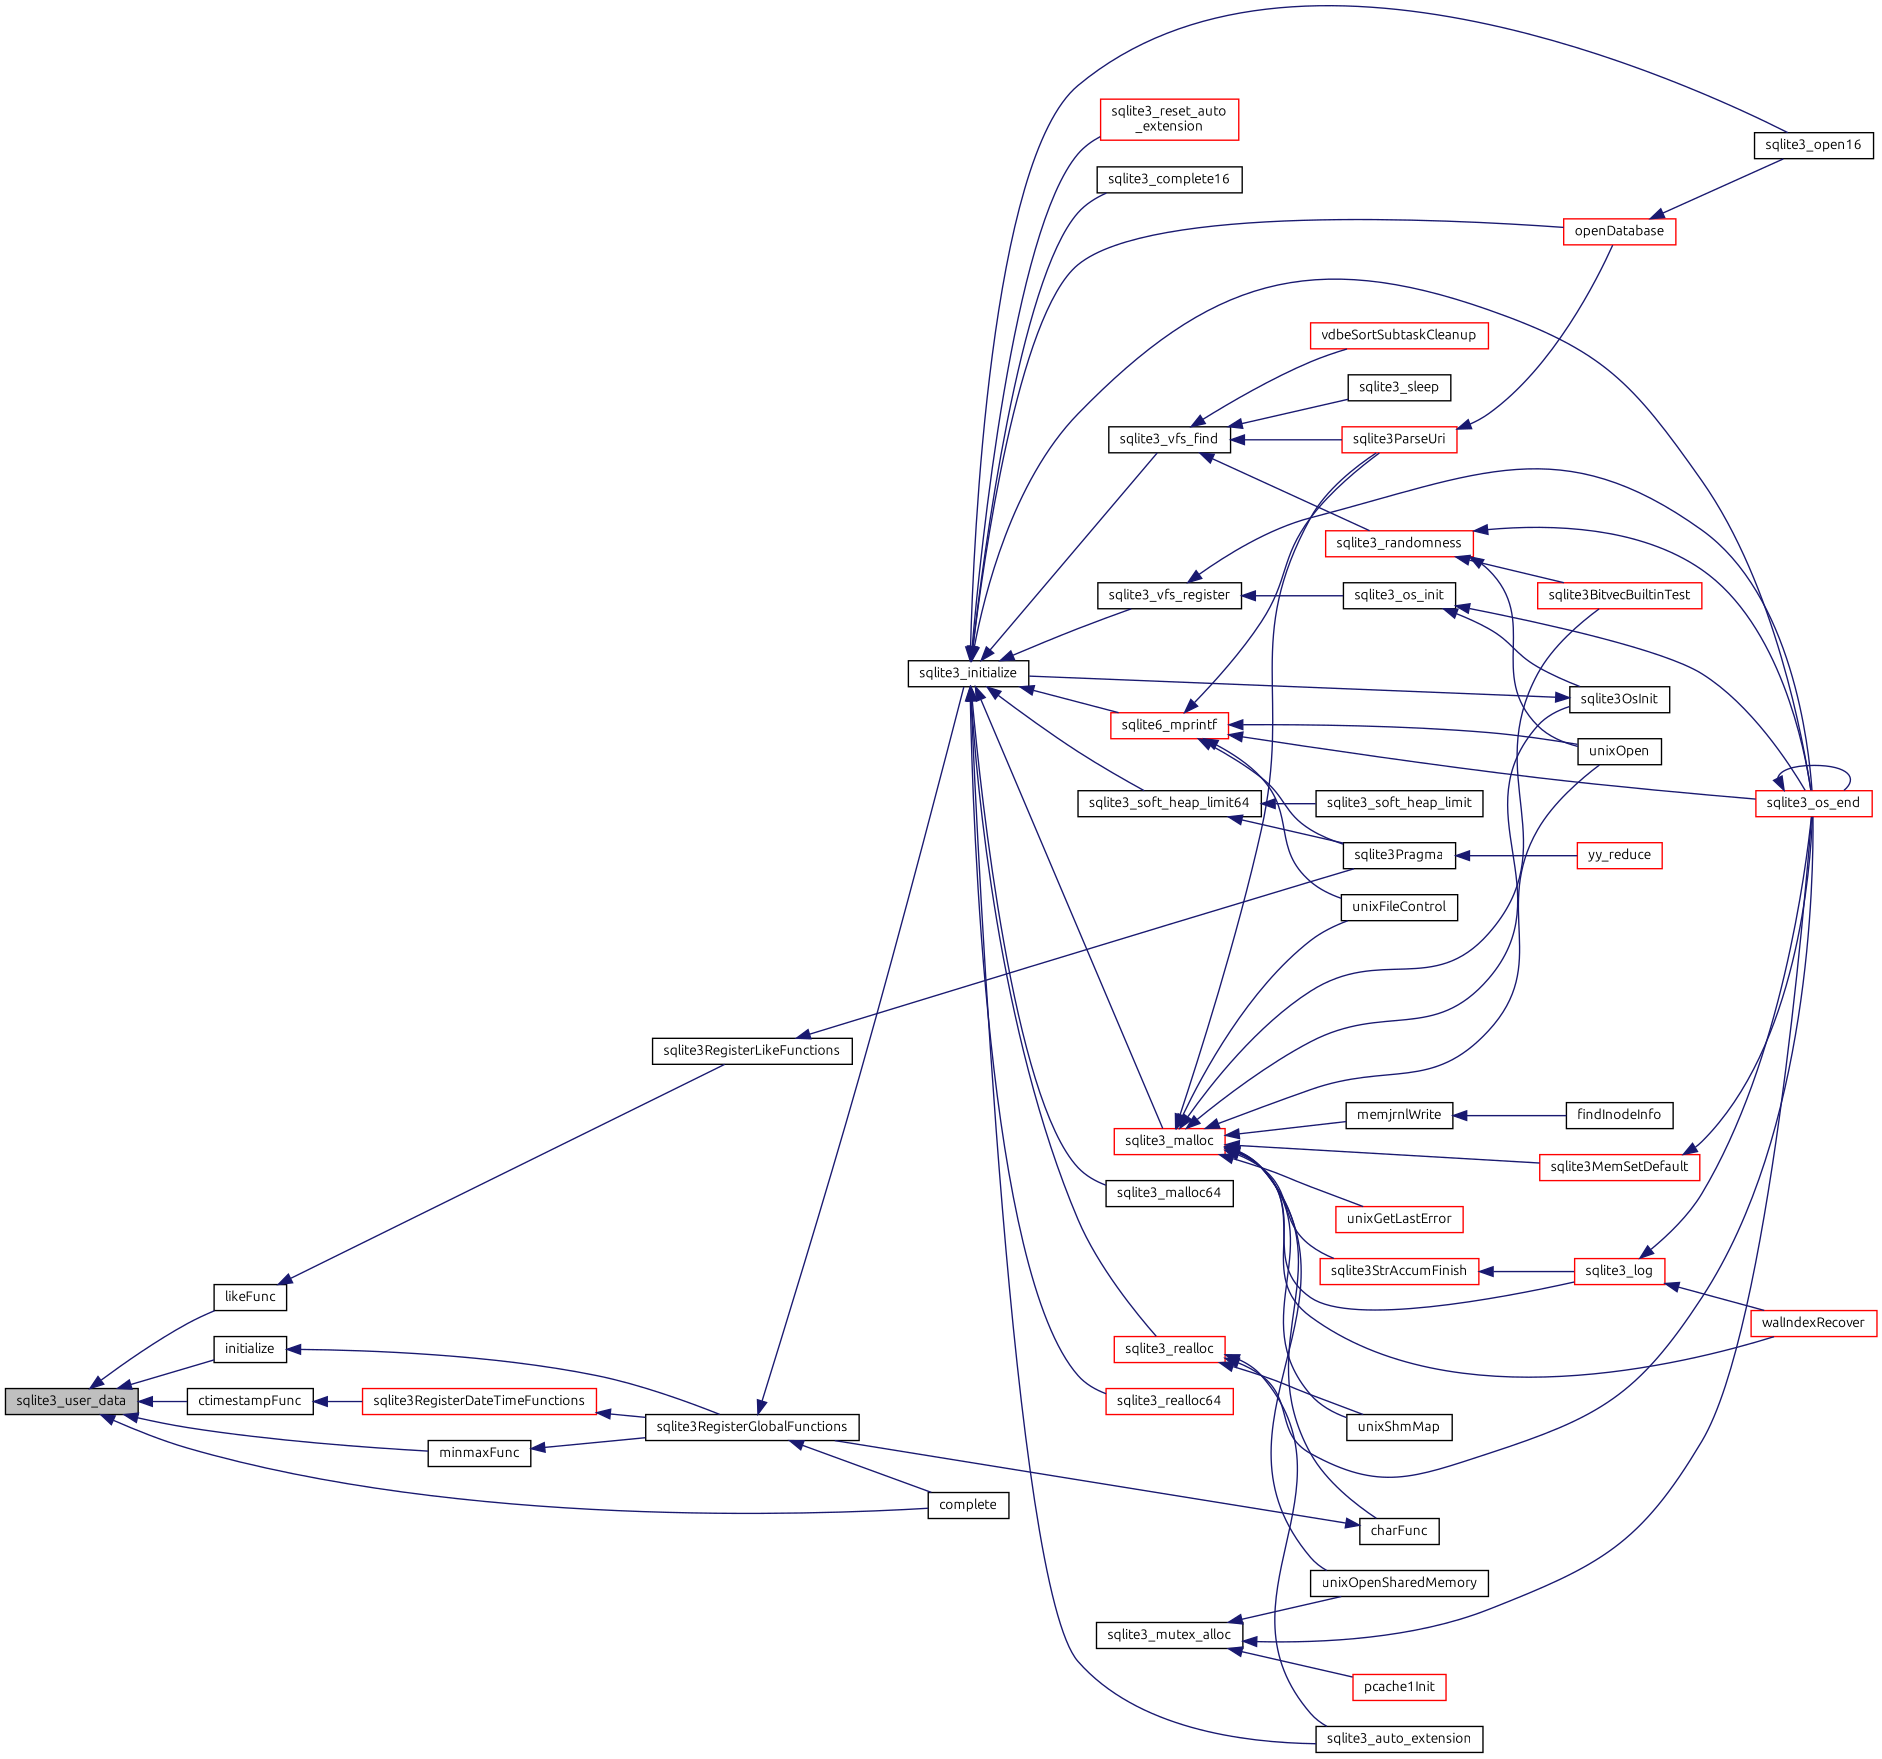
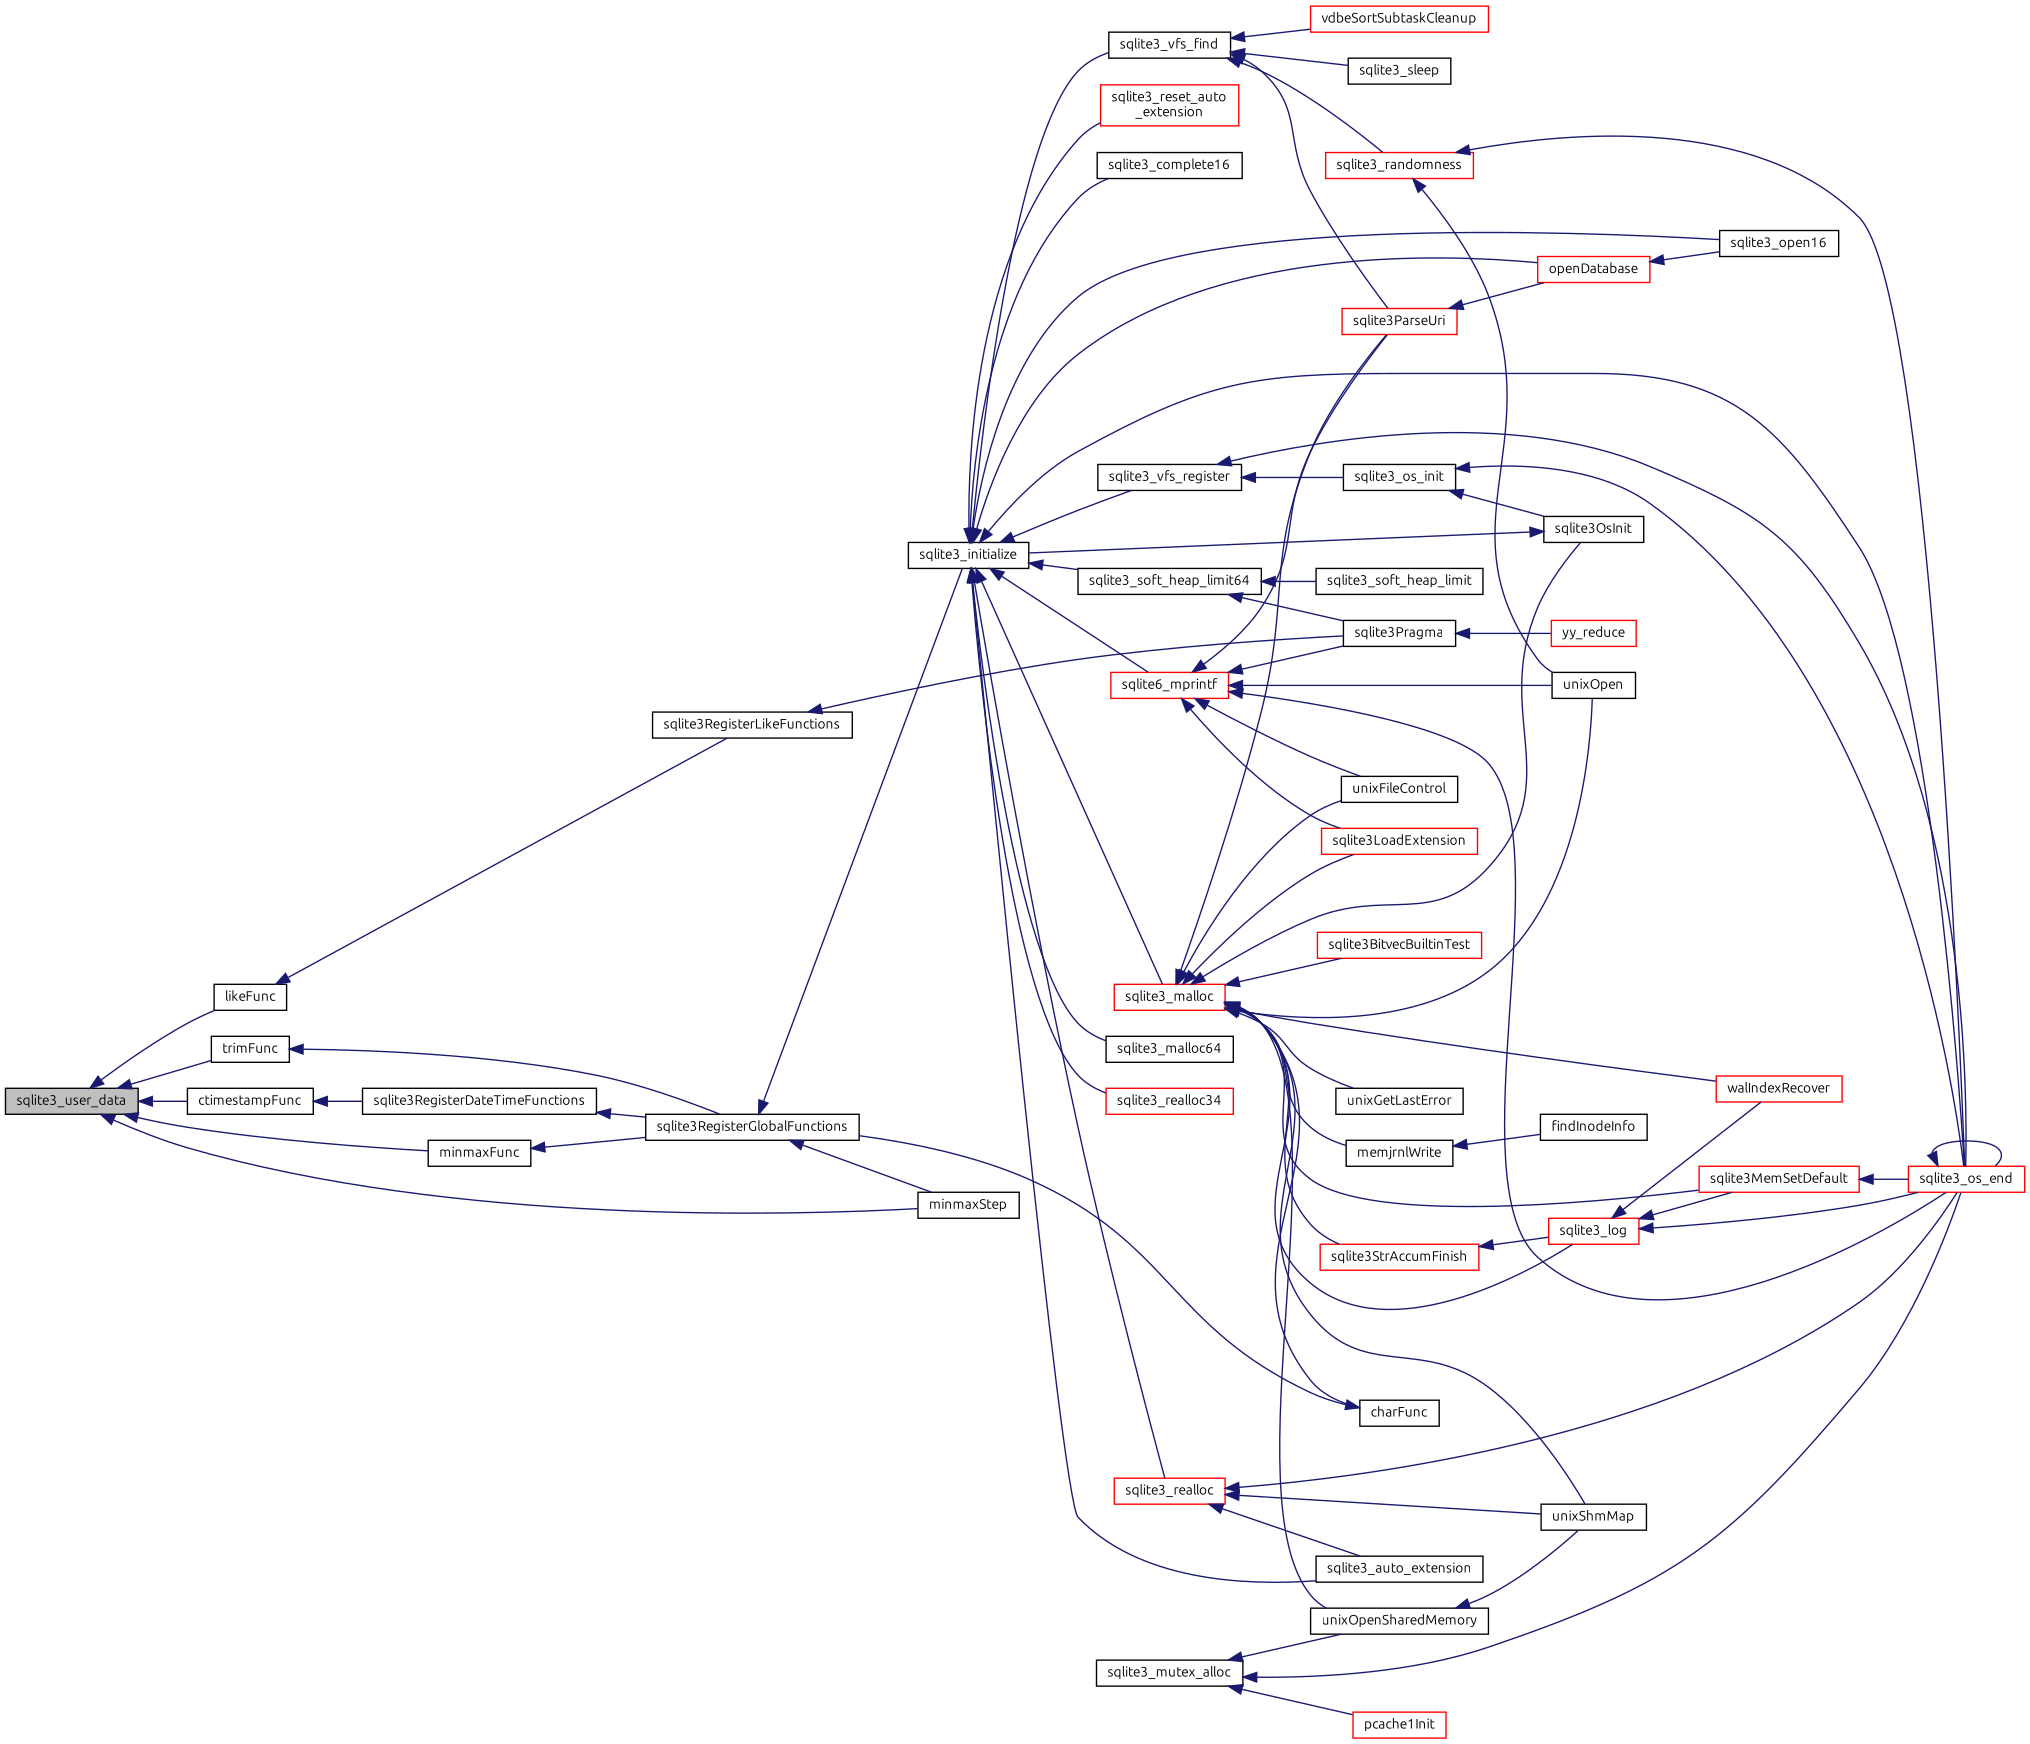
edge "sqlite3BitvecBuiltinTest" -> "sqlite3_randomness": removed
node "sqlite3LoadExtension": added
edge "sqlite3MemSetDefault" -> "sqlite3_log": added
node "unixGetLastError": color red -> black
node "initialize": label "initialize" -> "trimFunc"
node "sqlite3RegisterDateTimeFunctions": color red -> black
node "sqlite3_realloc64": label "sqlite3_realloc64" -> "sqlite3_realloc34"
node "complete": label "complete" -> "minmaxStep"
edge "unixShmMap" -> "unixOpenSharedMemory": added
